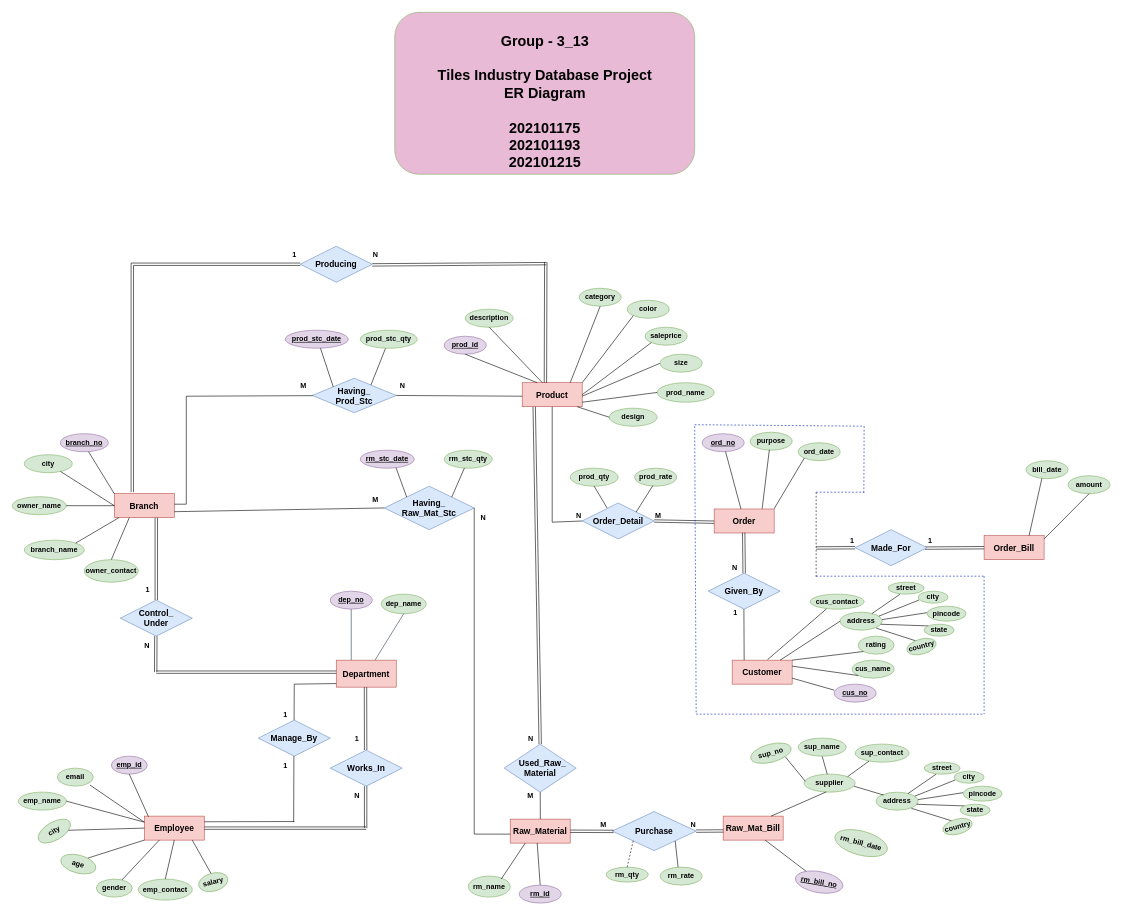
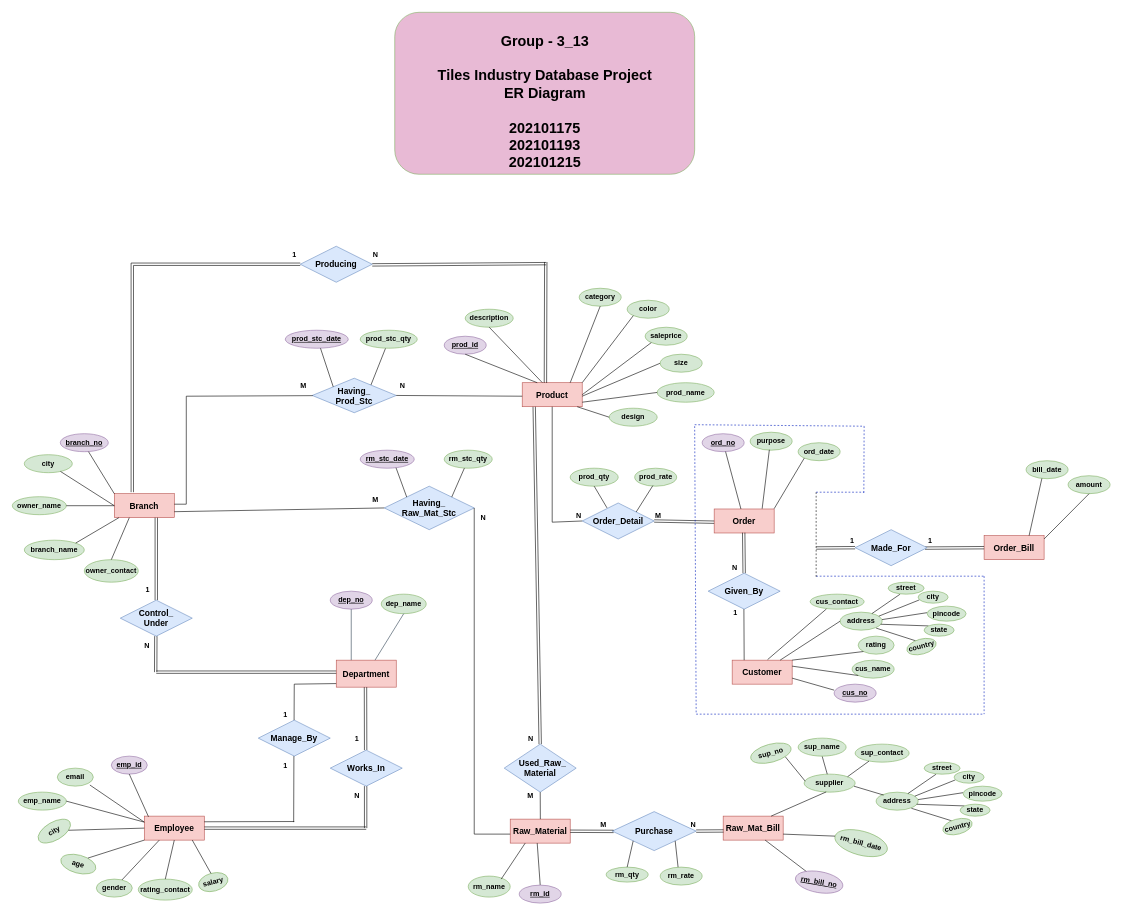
edge "Raw_Mat_Bill" -- "rm_bill_date": added
edge "Purchase" -- "rm_qty": style dashed -> solid
node "emp_contact": label "emp_contact" -> "rating_contact"
